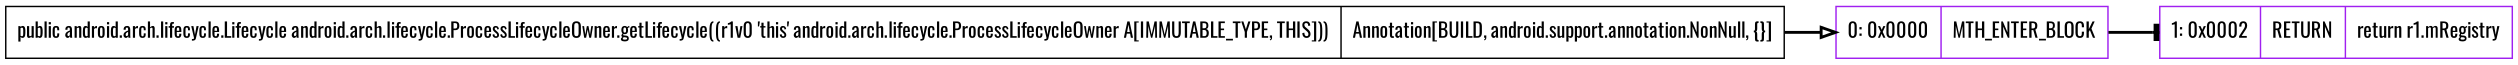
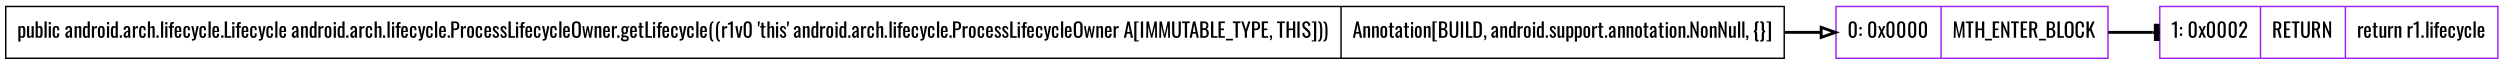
node "1: 0x0002": text "return r1.mRegistry" -> "return r1.lifecycle"
